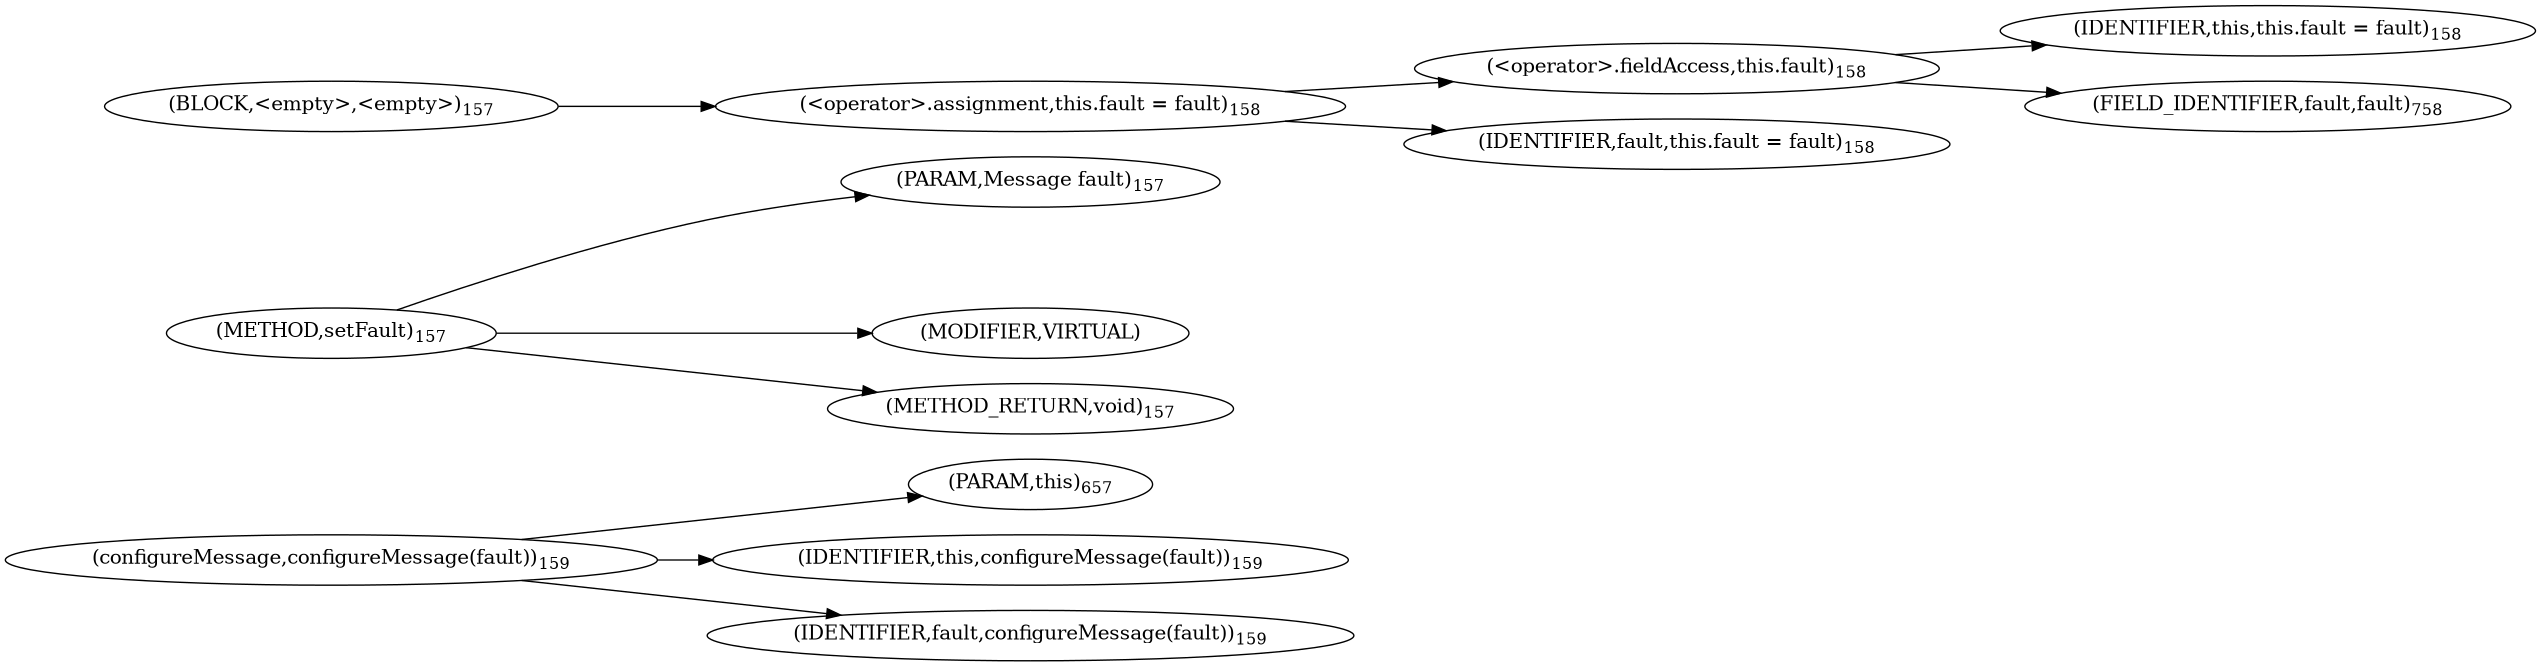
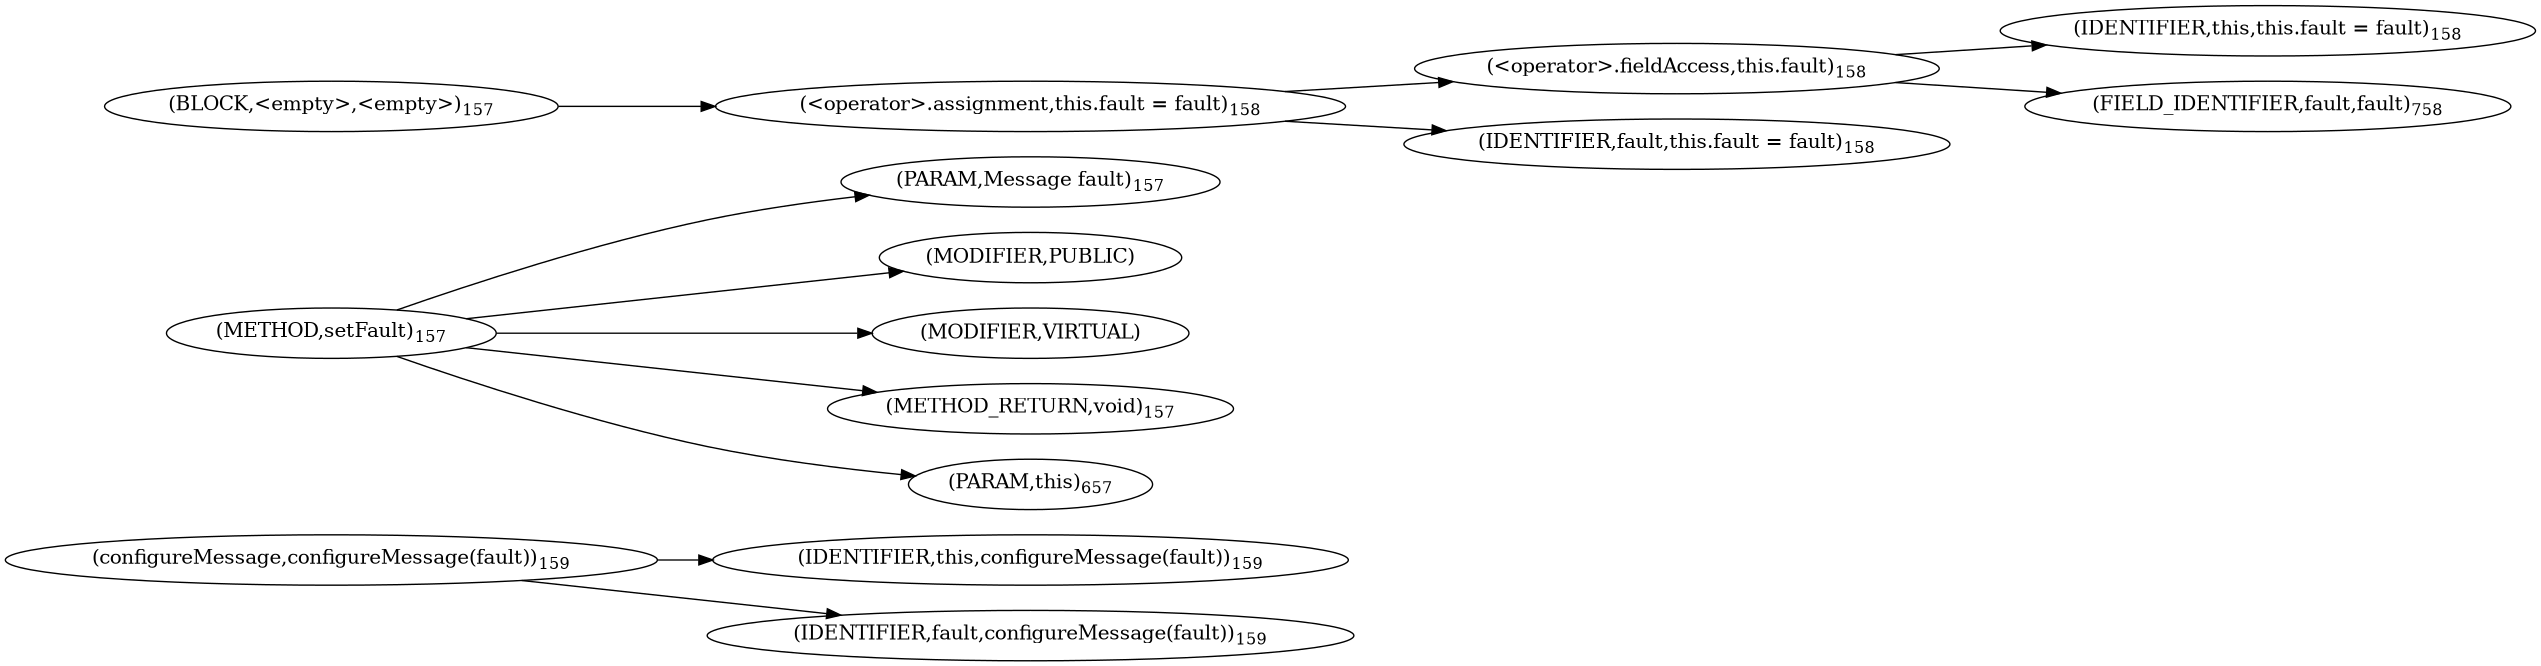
node "(MODIFIER,PUBLIC)": added
edge "(configureMessage,configureMessage(fault))" -> "(PARAM,this)": now "(METHOD,setFault)" -> "(PARAM,this)"
